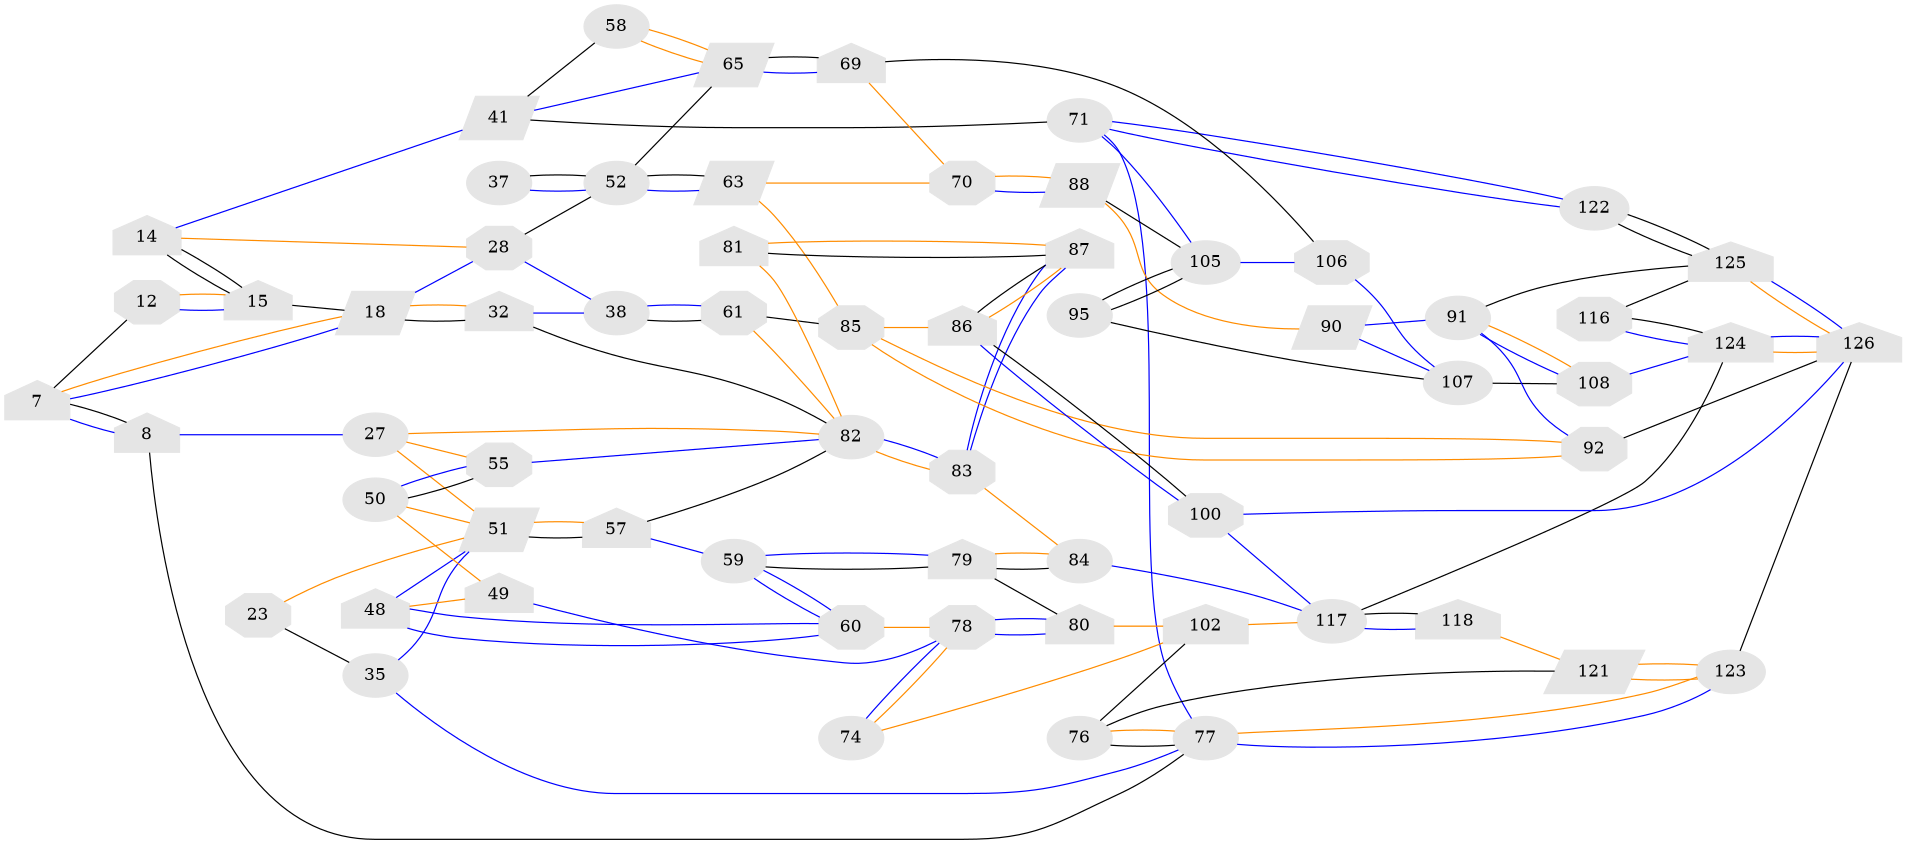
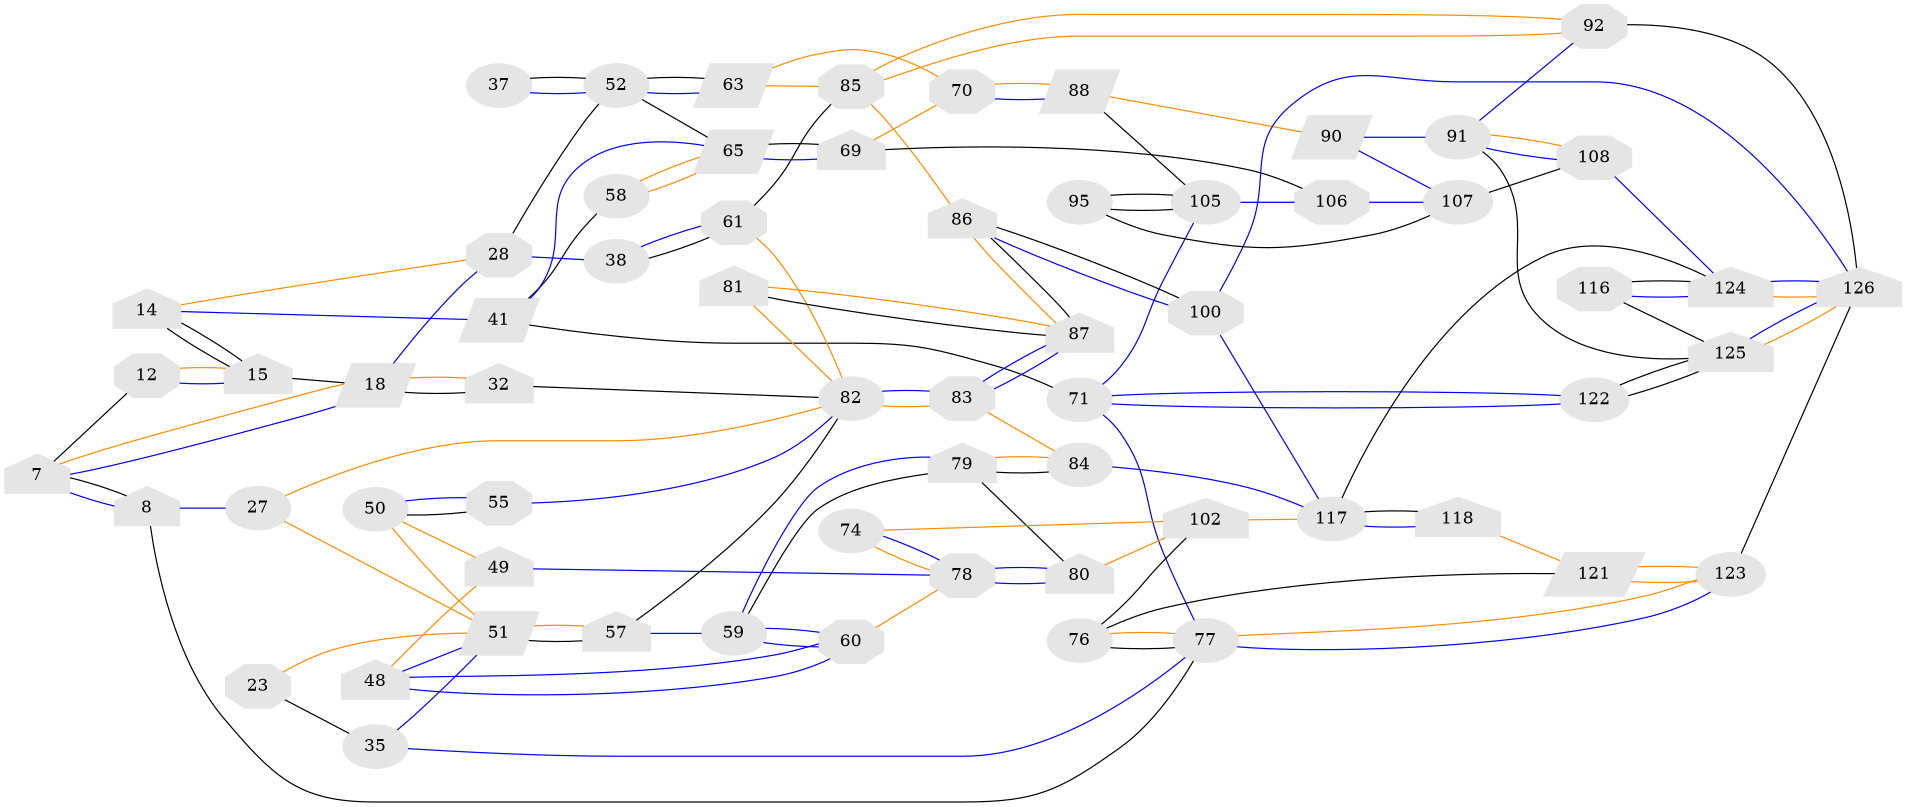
edge "32" -- "38": removed
edge "27" -- "55": removed
